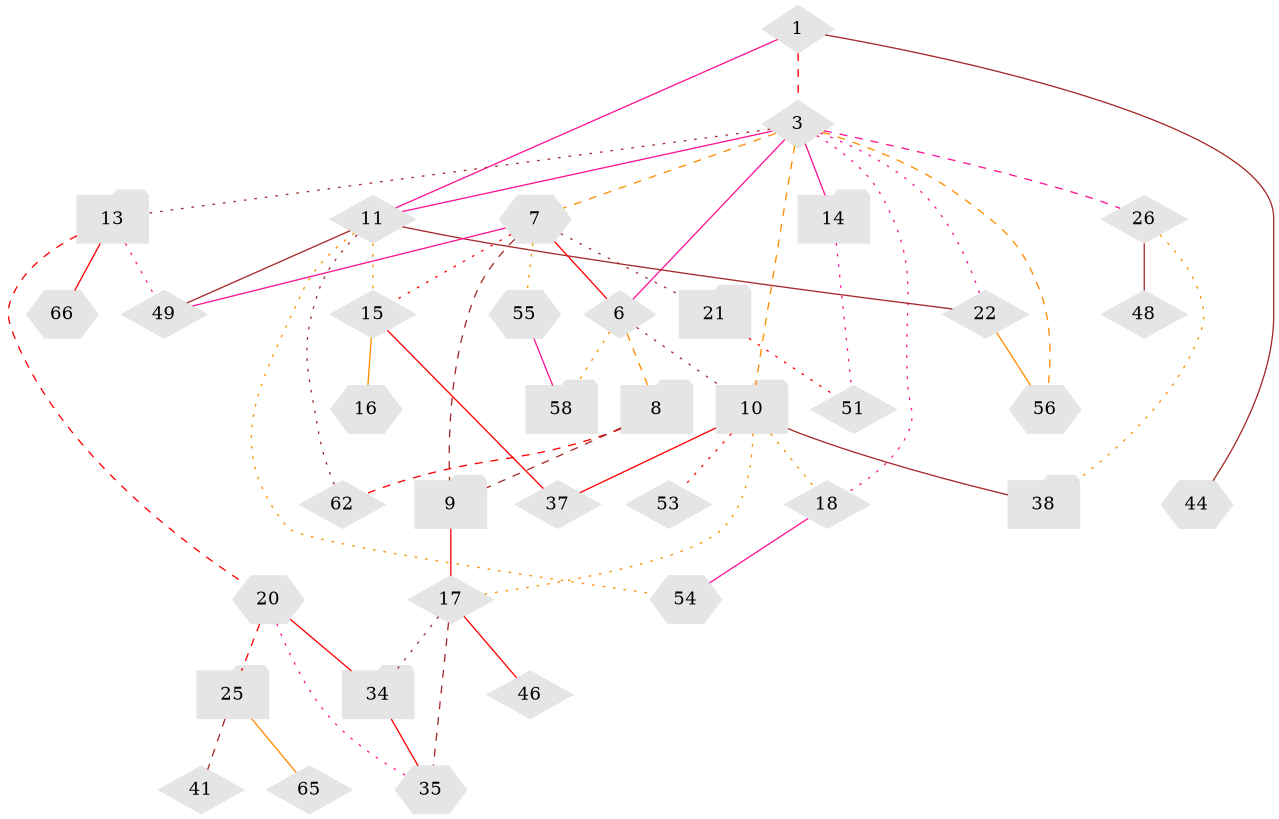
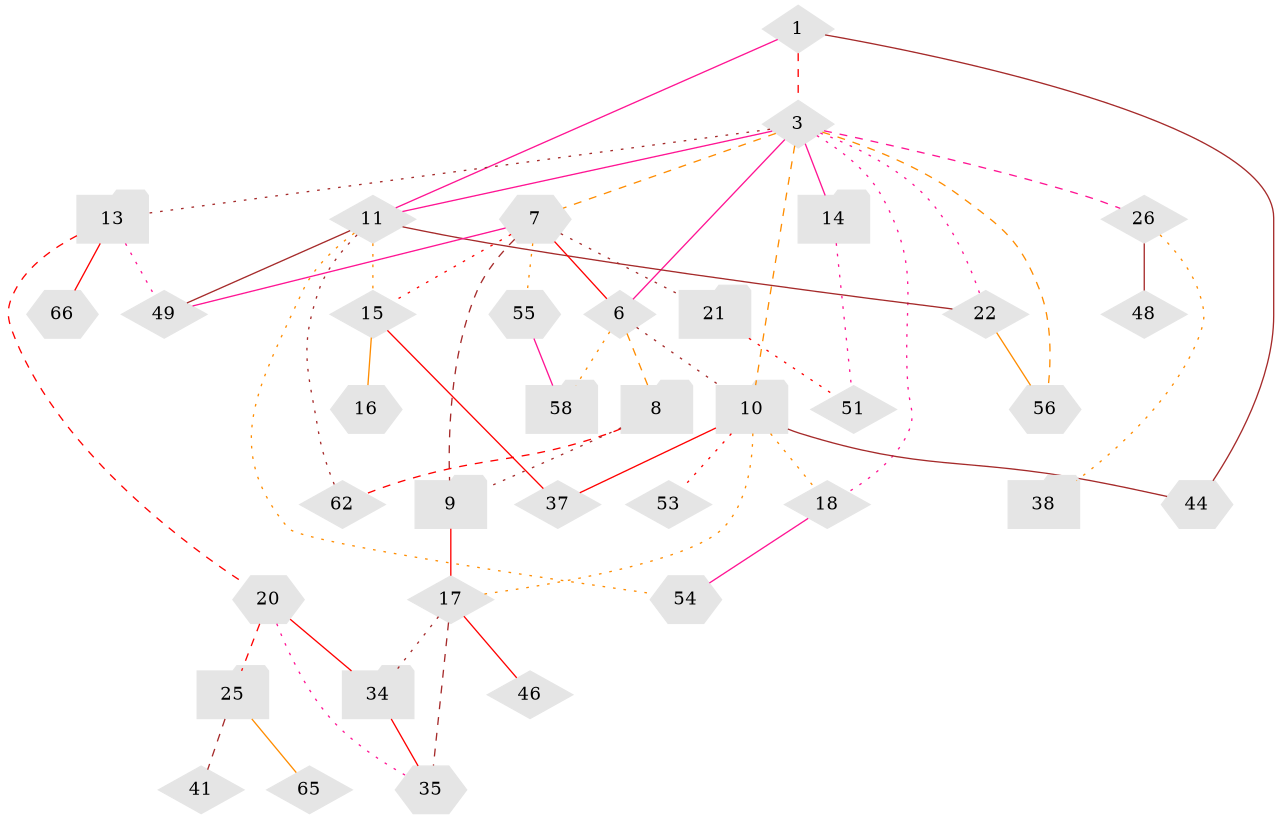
edge "8" -- "9": style dashed -> dotted
edge "10" -- "38": now "10" -- "44"
